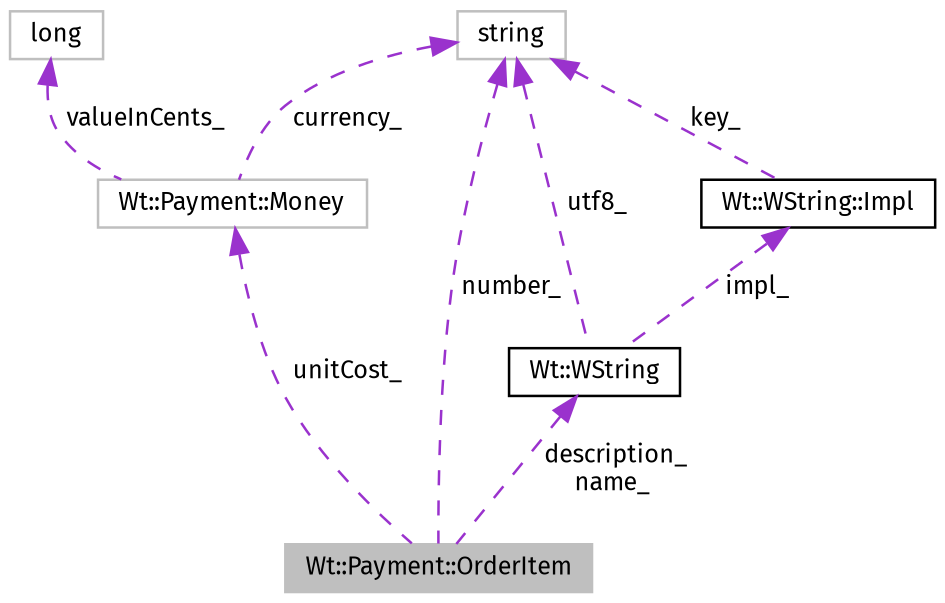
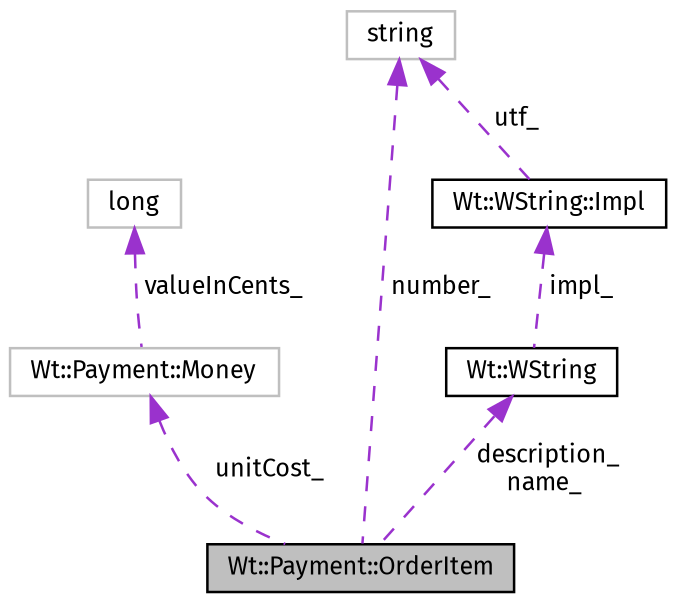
edge "Wt::Payment::Money" -> "string": removed, label "currency_"
edge "Wt::WString::Impl" -> "string": label " key_" -> " utf_"
edge "Wt::WString" -> "string": removed, label "utf8_"
node "Wt::Payment::OrderItem": color grey75 -> black
